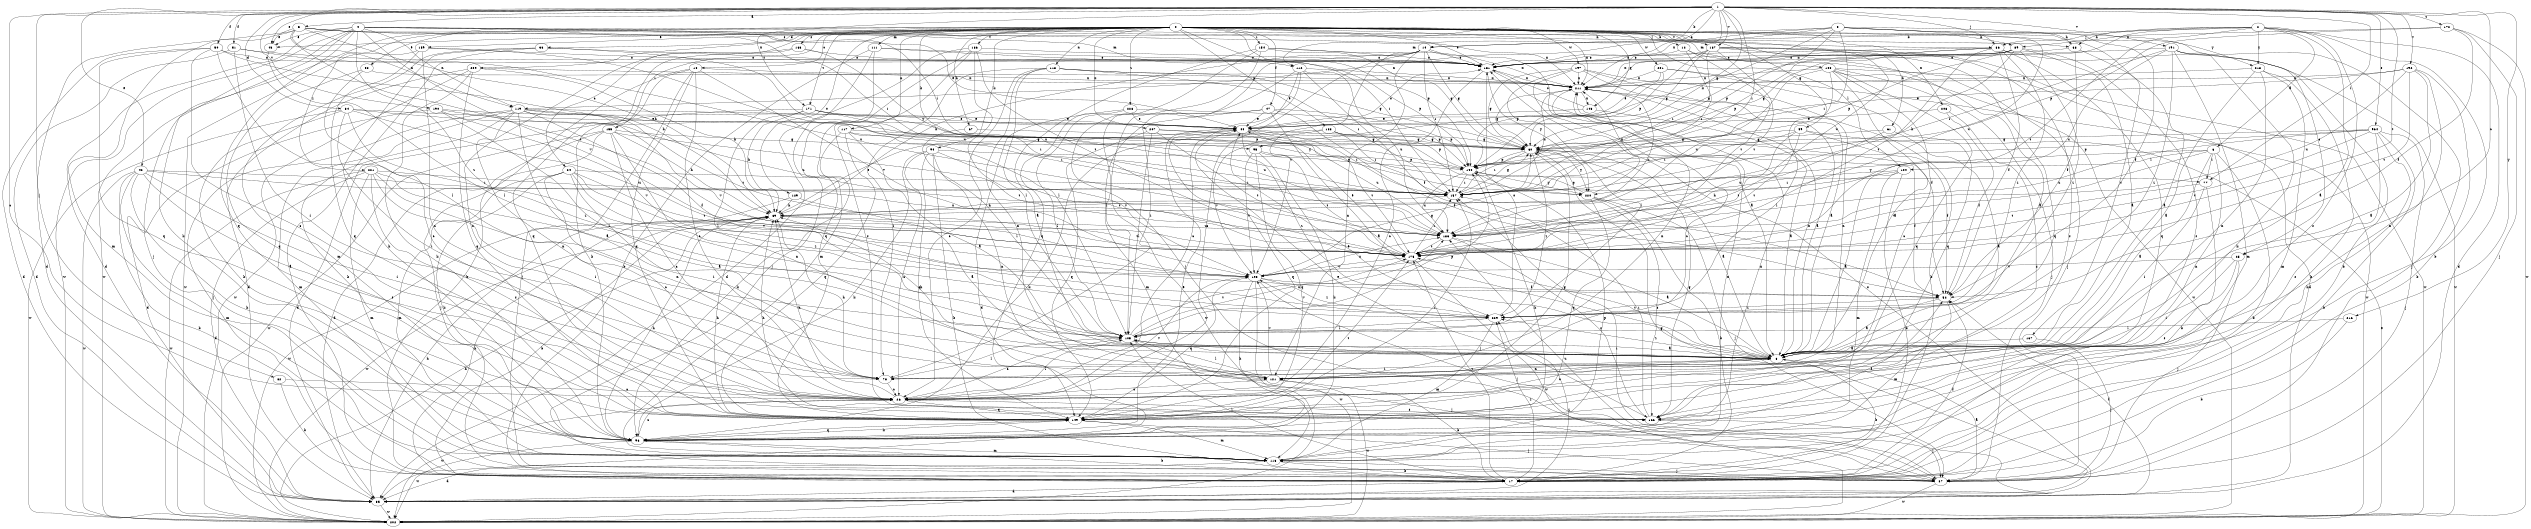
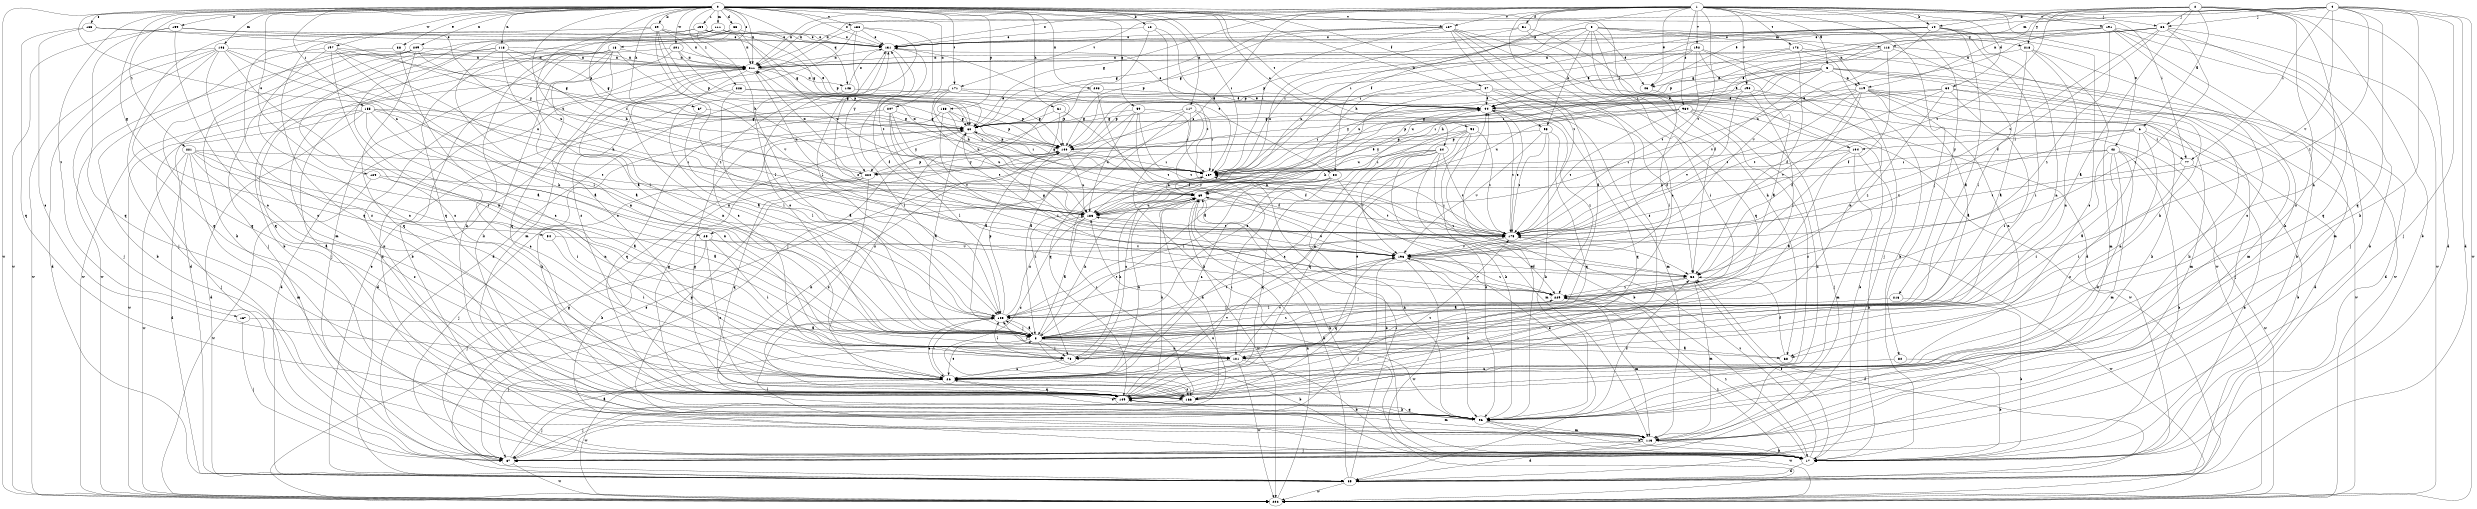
edge "172" -> "89": now "172" -> "211"
edge "50" -> "131": reversed
edge "0" -> "94": label "k" -> "t"
node "54": added
edge "68" -> "8": reversed
